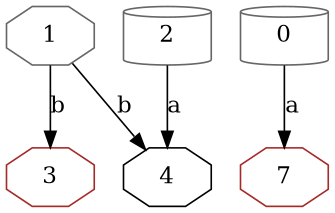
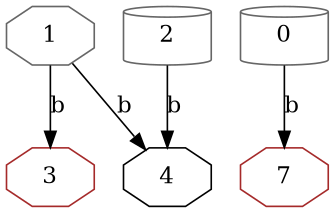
edge "2" -> "4": label "a" -> "b"
edge "0" -> "7": label "a" -> "b"
